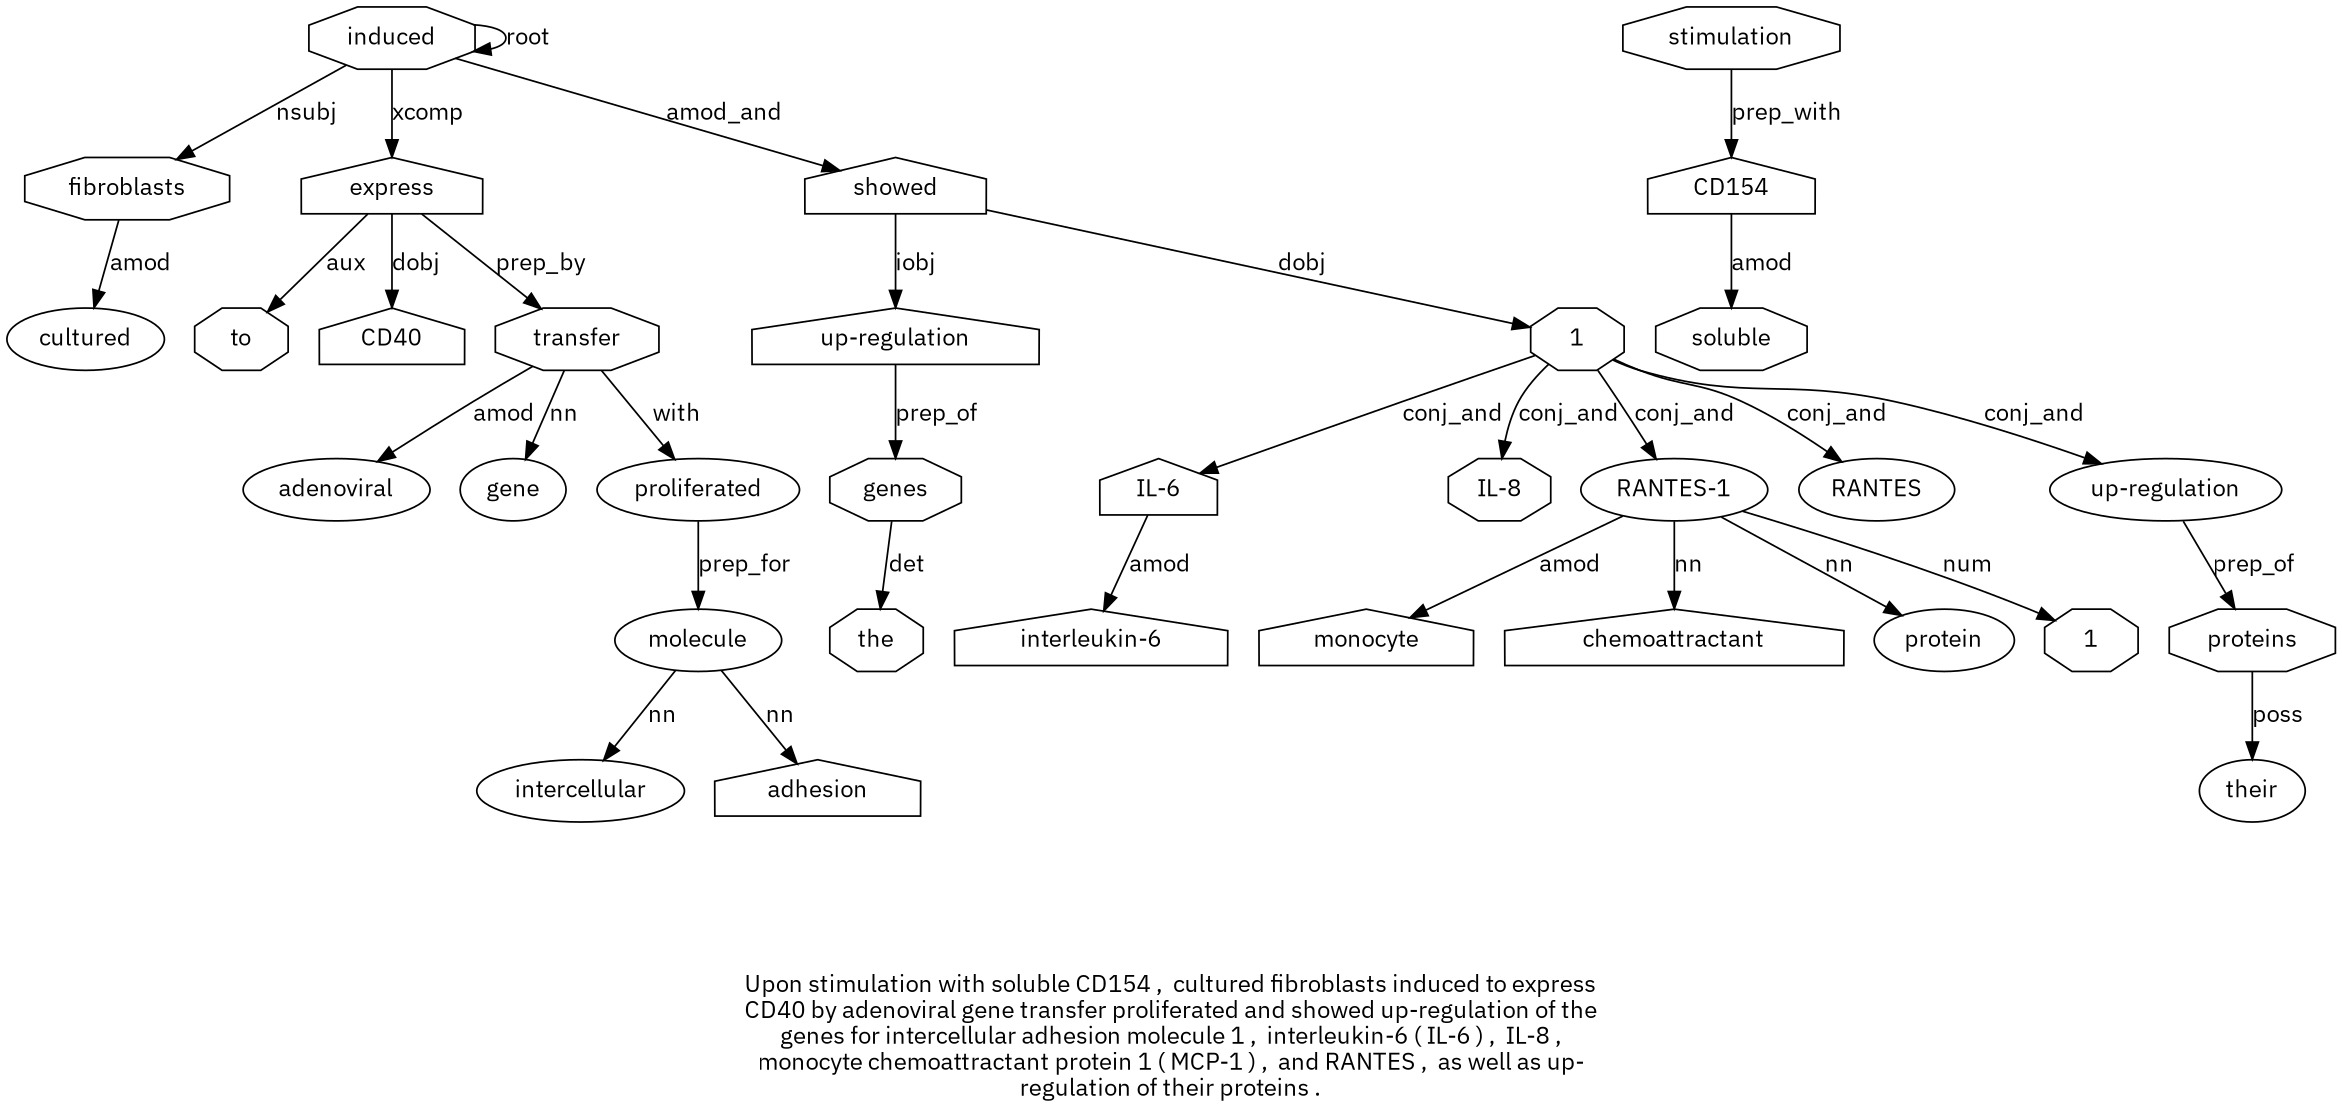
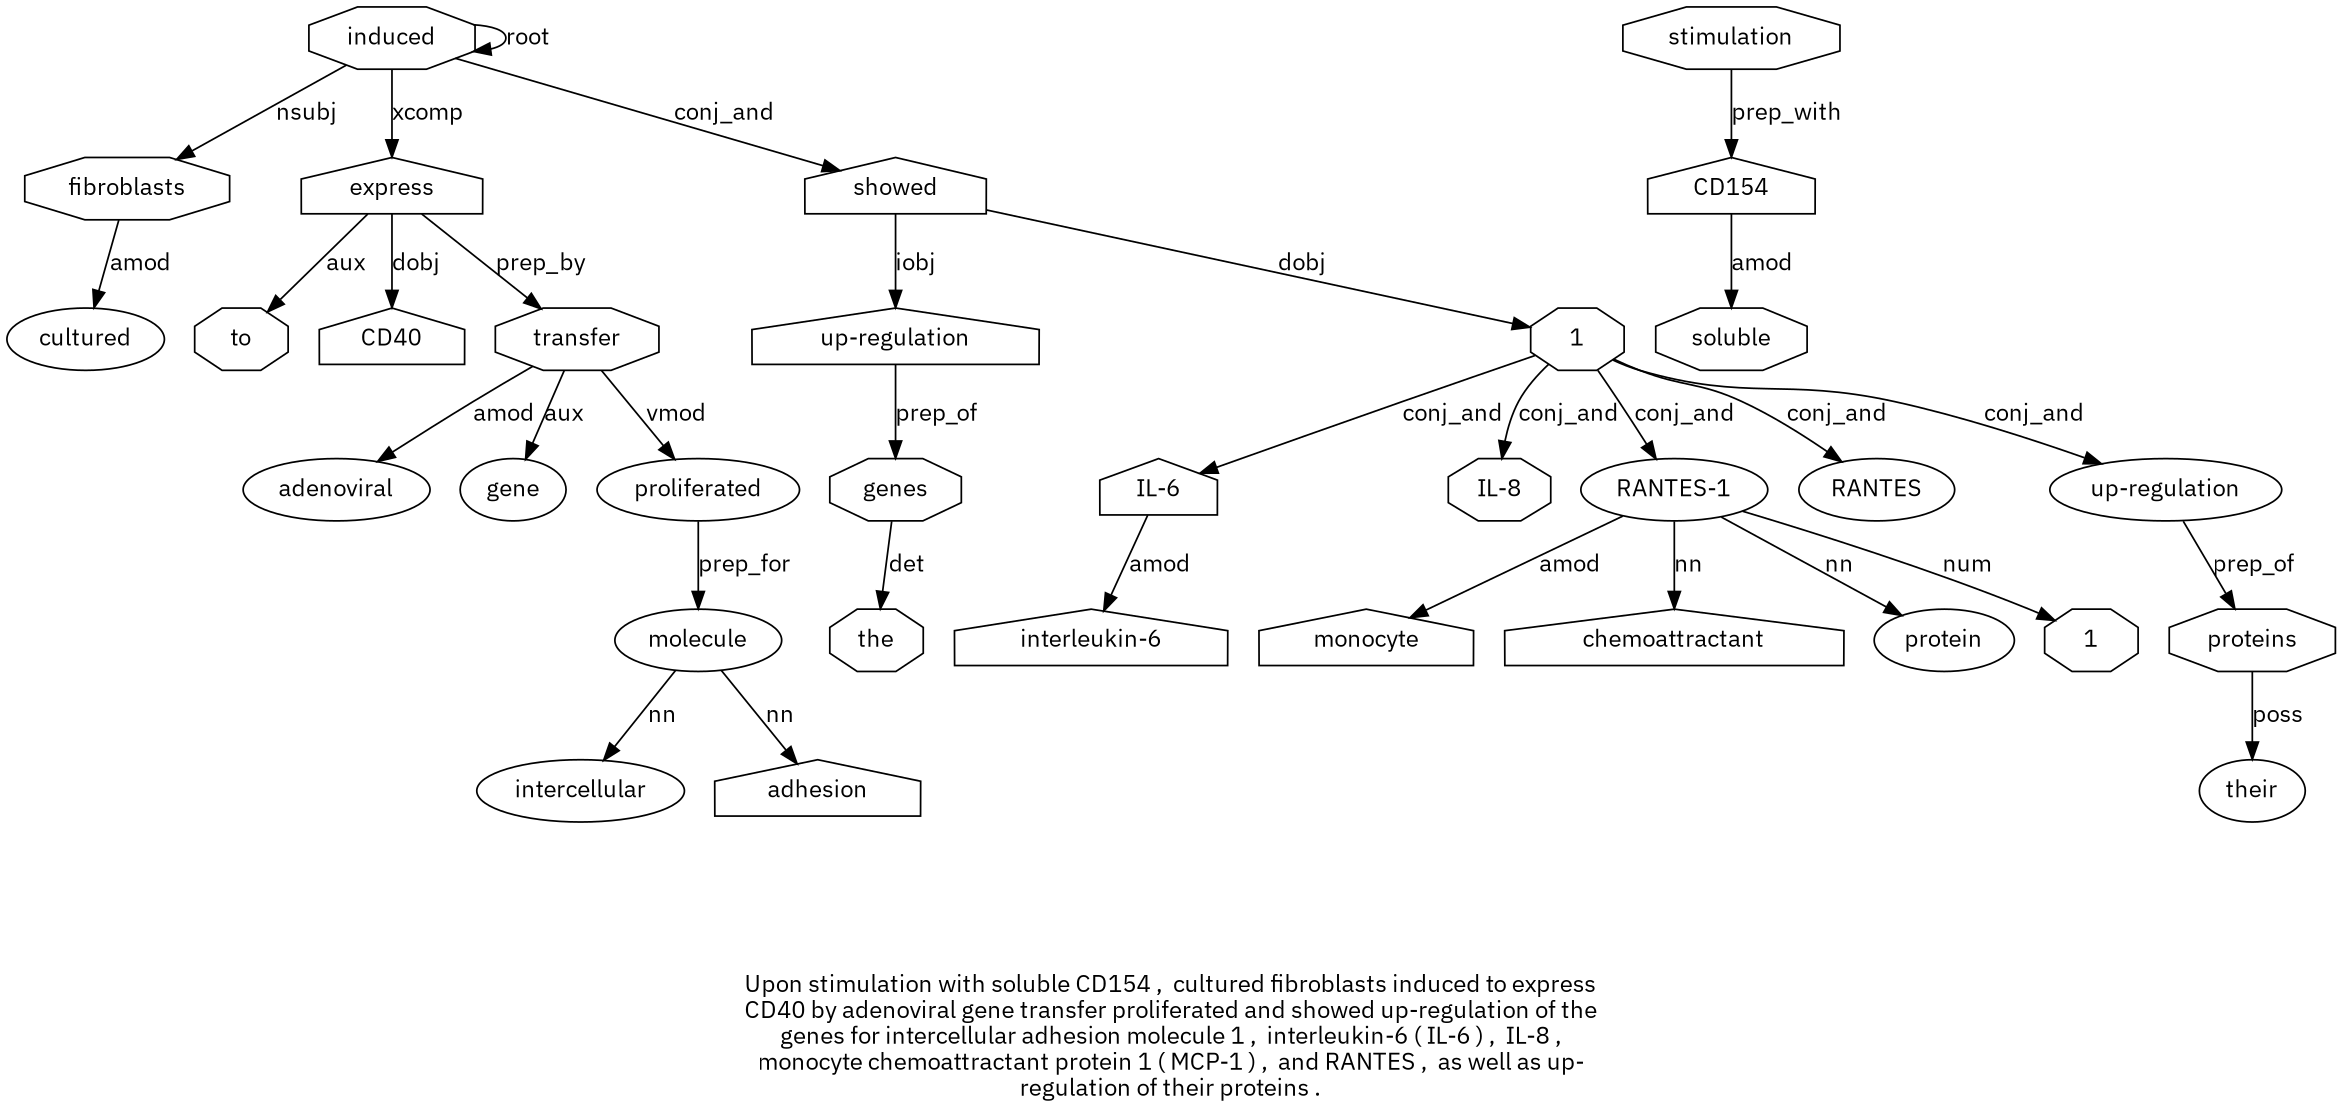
edge "induced" -> "showed": label "amod_and" -> "conj_and"
edge "transfer" -> "gene": label "nn" -> "aux"
edge "transfer" -> "proliferated": label "with" -> "vmod"
